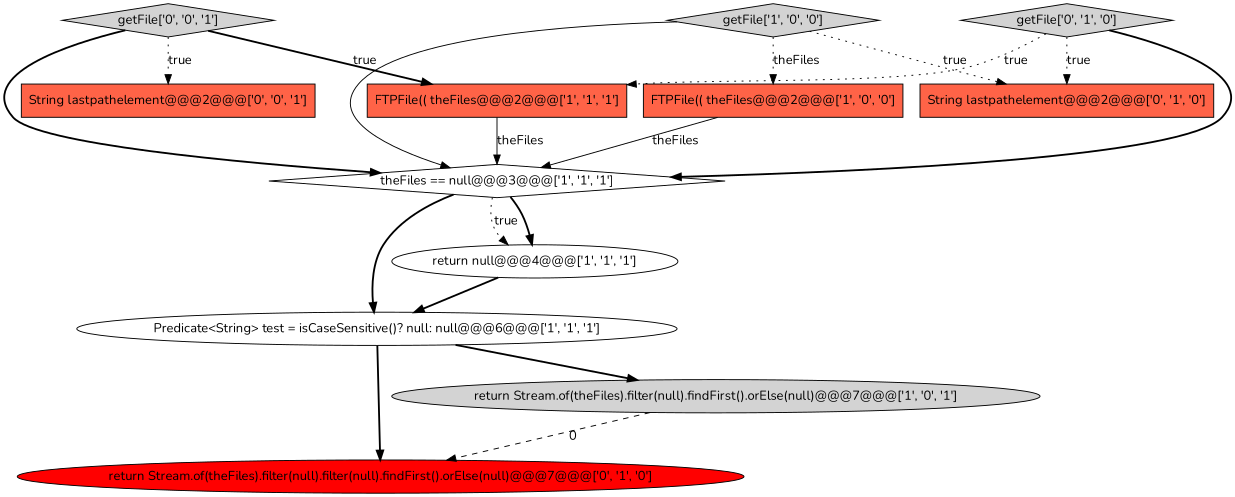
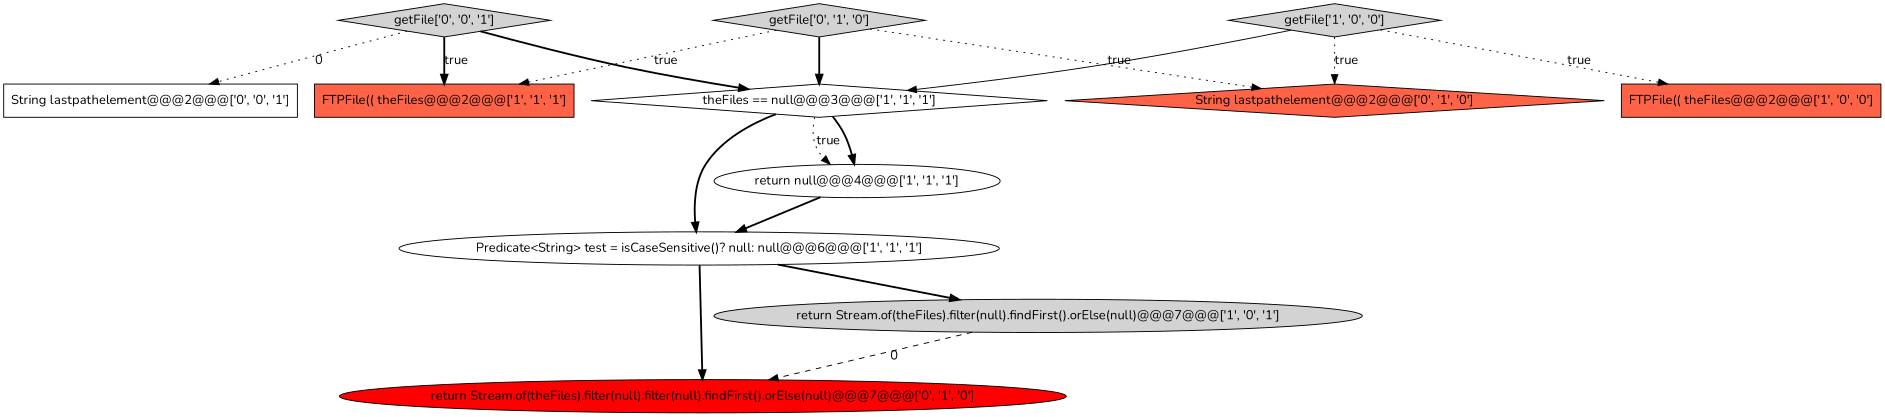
edge "getFile['0', '0', '1']" -> "String lastpathelement@@@2@@@['0', '0', '1']": label "true" -> "0"
edge "getFile['1', '0', '0']" -> "FTPFile(( theFiles@@@2@@@['1', '0', '0']": label "theFiles" -> "true"
node "String lastpathelement@@@2@@@['0', '0', '1']": fillcolor tomato -> white
node "String lastpathelement@@@2@@@['0', '1', '0']": shape box -> diamond
edge "FTPFile(( theFiles@@@2@@@['1', '1', '1']" -> "theFiles == null@@@3@@@['1', '1', '1']": removed, label "theFiles"
edge "FTPFile(( theFiles@@@2@@@['1', '0', '0']" -> "theFiles == null@@@3@@@['1', '1', '1']": removed, label "theFiles"
